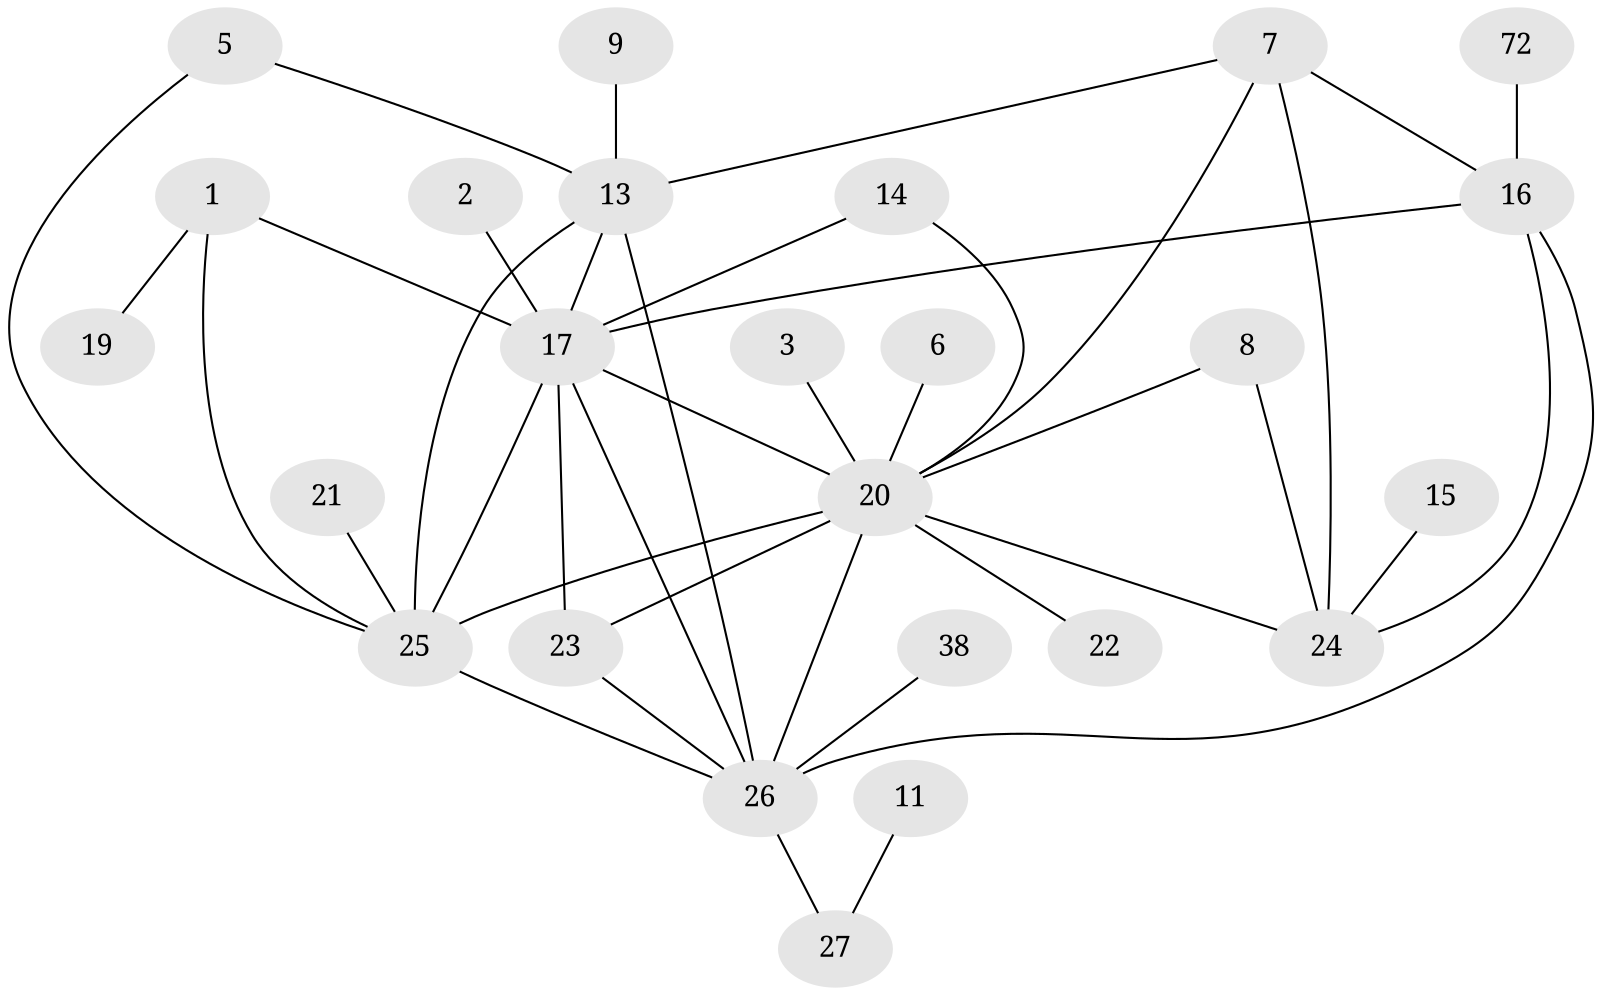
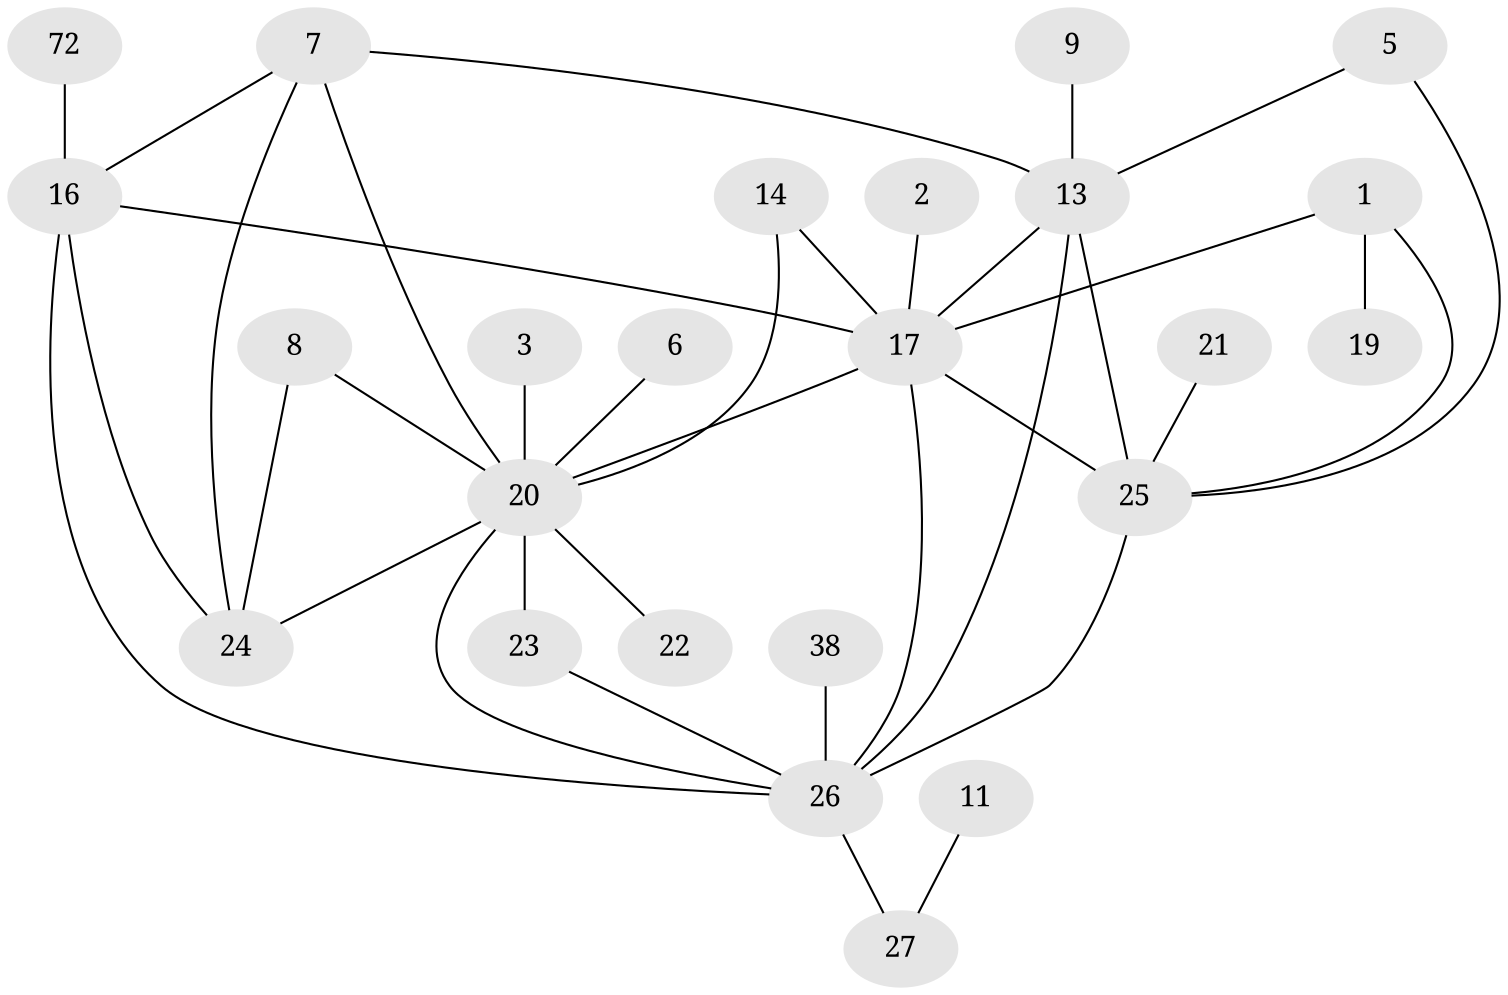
edge "17" -- "23": removed
node "15": removed
edge "20" -- "25": removed
